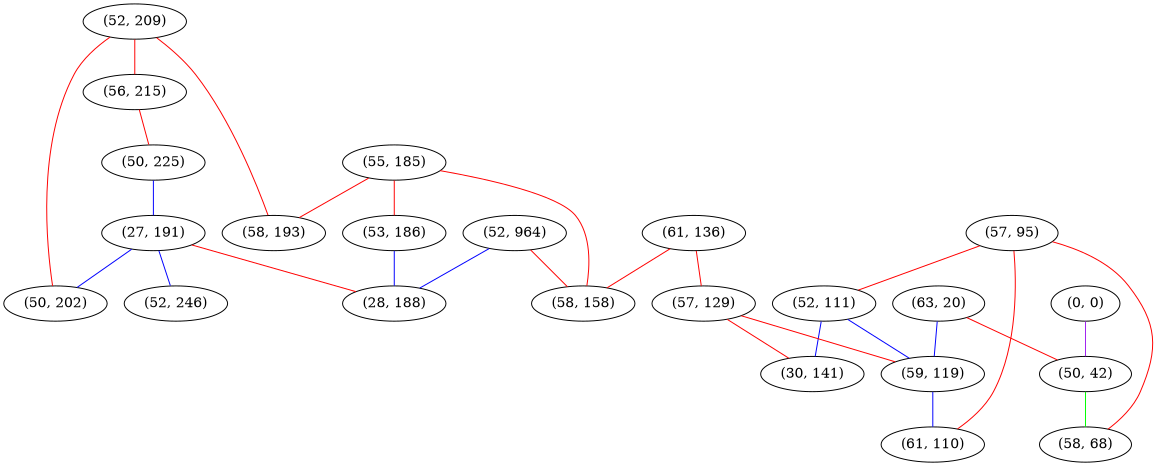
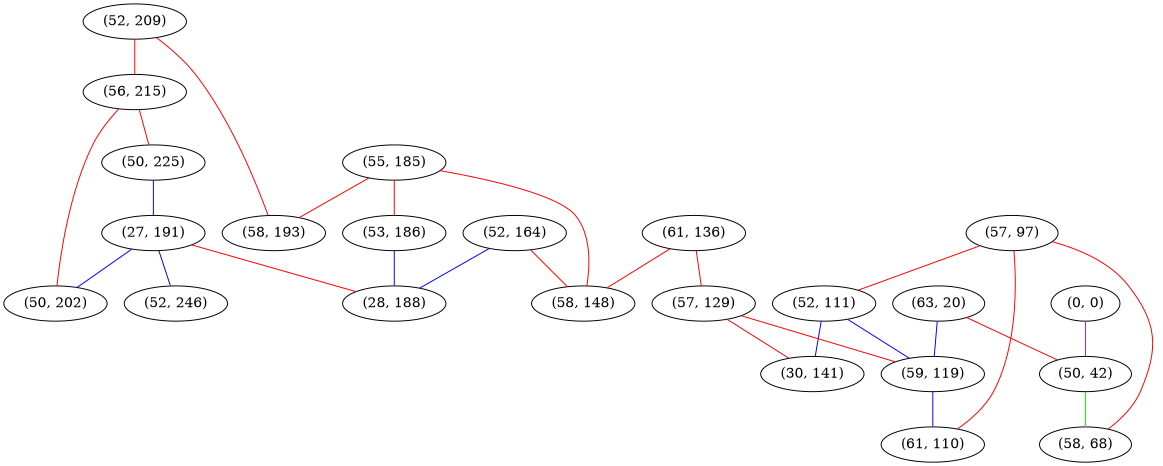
edge "(52, 209)" -- "(50, 202)": now "(56, 215)" -- "(50, 202)"
node "(52, 964)": label "(52, 964)" -> "(52, 164)"
node "(57, 95)": label "(57, 95)" -> "(57, 97)"
node "(58, 158)": label "(58, 158)" -> "(58, 148)"
